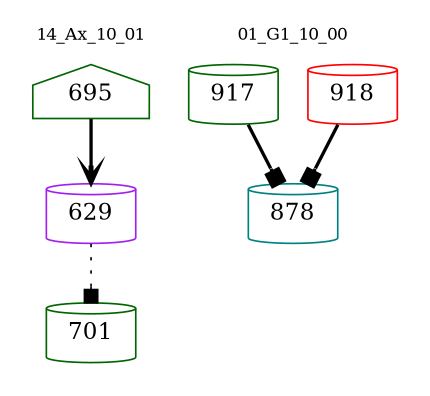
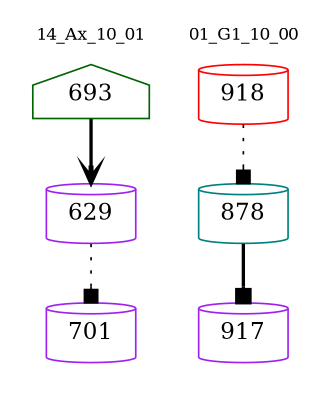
node "695": label "695" -> "693"
node "917": color darkgreen -> purple
edge "917" -> "878": reversed
edge "918" -> "878": style bold -> dotted
node "701": color darkgreen -> purple
